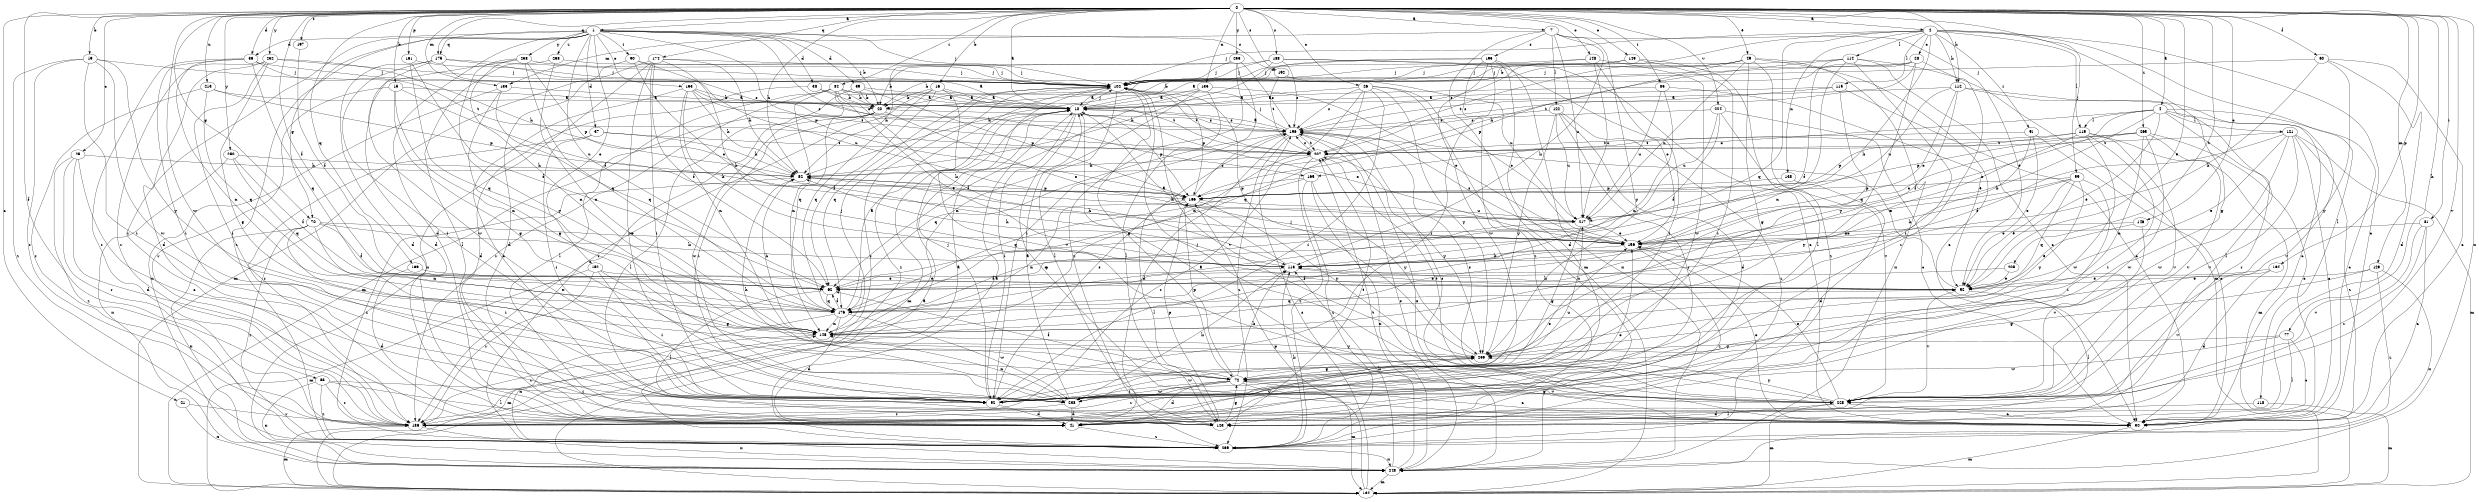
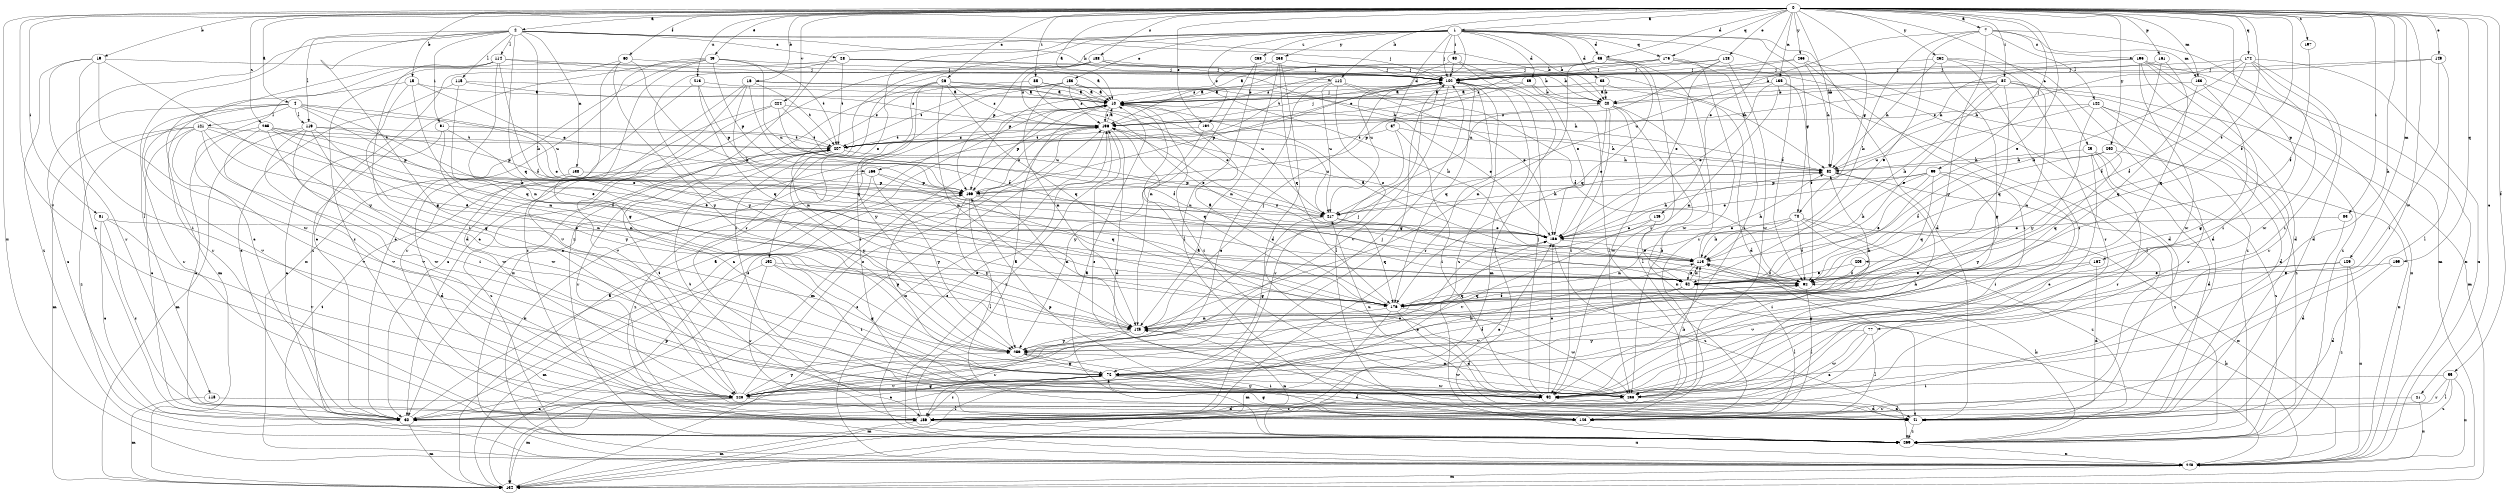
node "83": added
edge "258" -> "259": now "192" -> "259"
